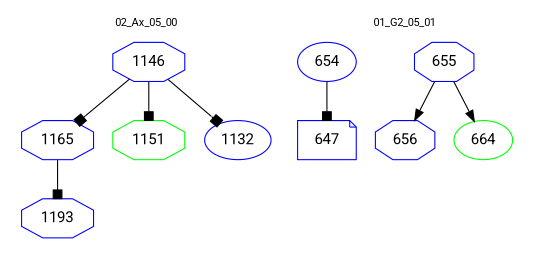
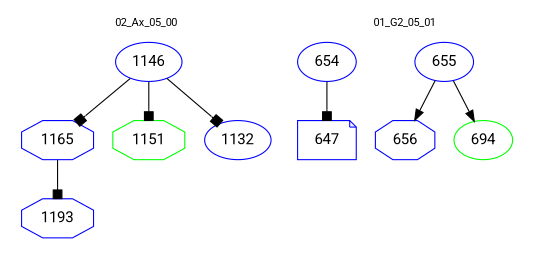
node "1146": shape octagon -> ellipse
node "655": shape octagon -> ellipse
node "664": label "664" -> "694"
